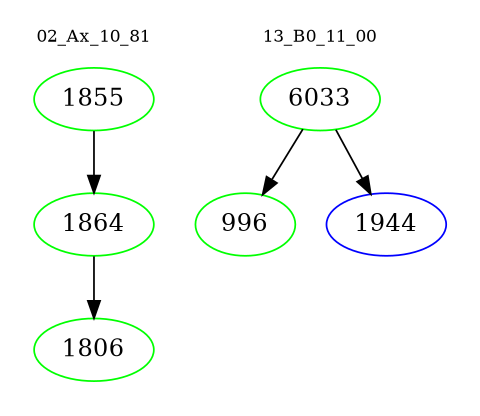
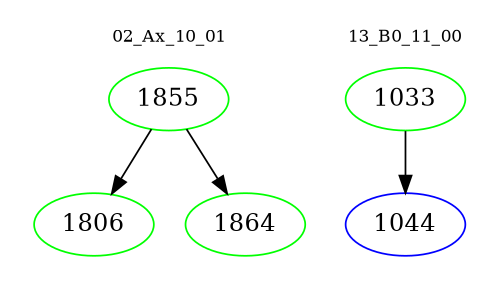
cluster "02_Ax_10_81": label "02_Ax_10_81" -> "02_Ax_10_01"
node "6033": label "6033" -> "1033"
node "996": removed
node "1944": label "1944" -> "1044"
edge "1864" -> "1806": now "1855" -> "1806"
